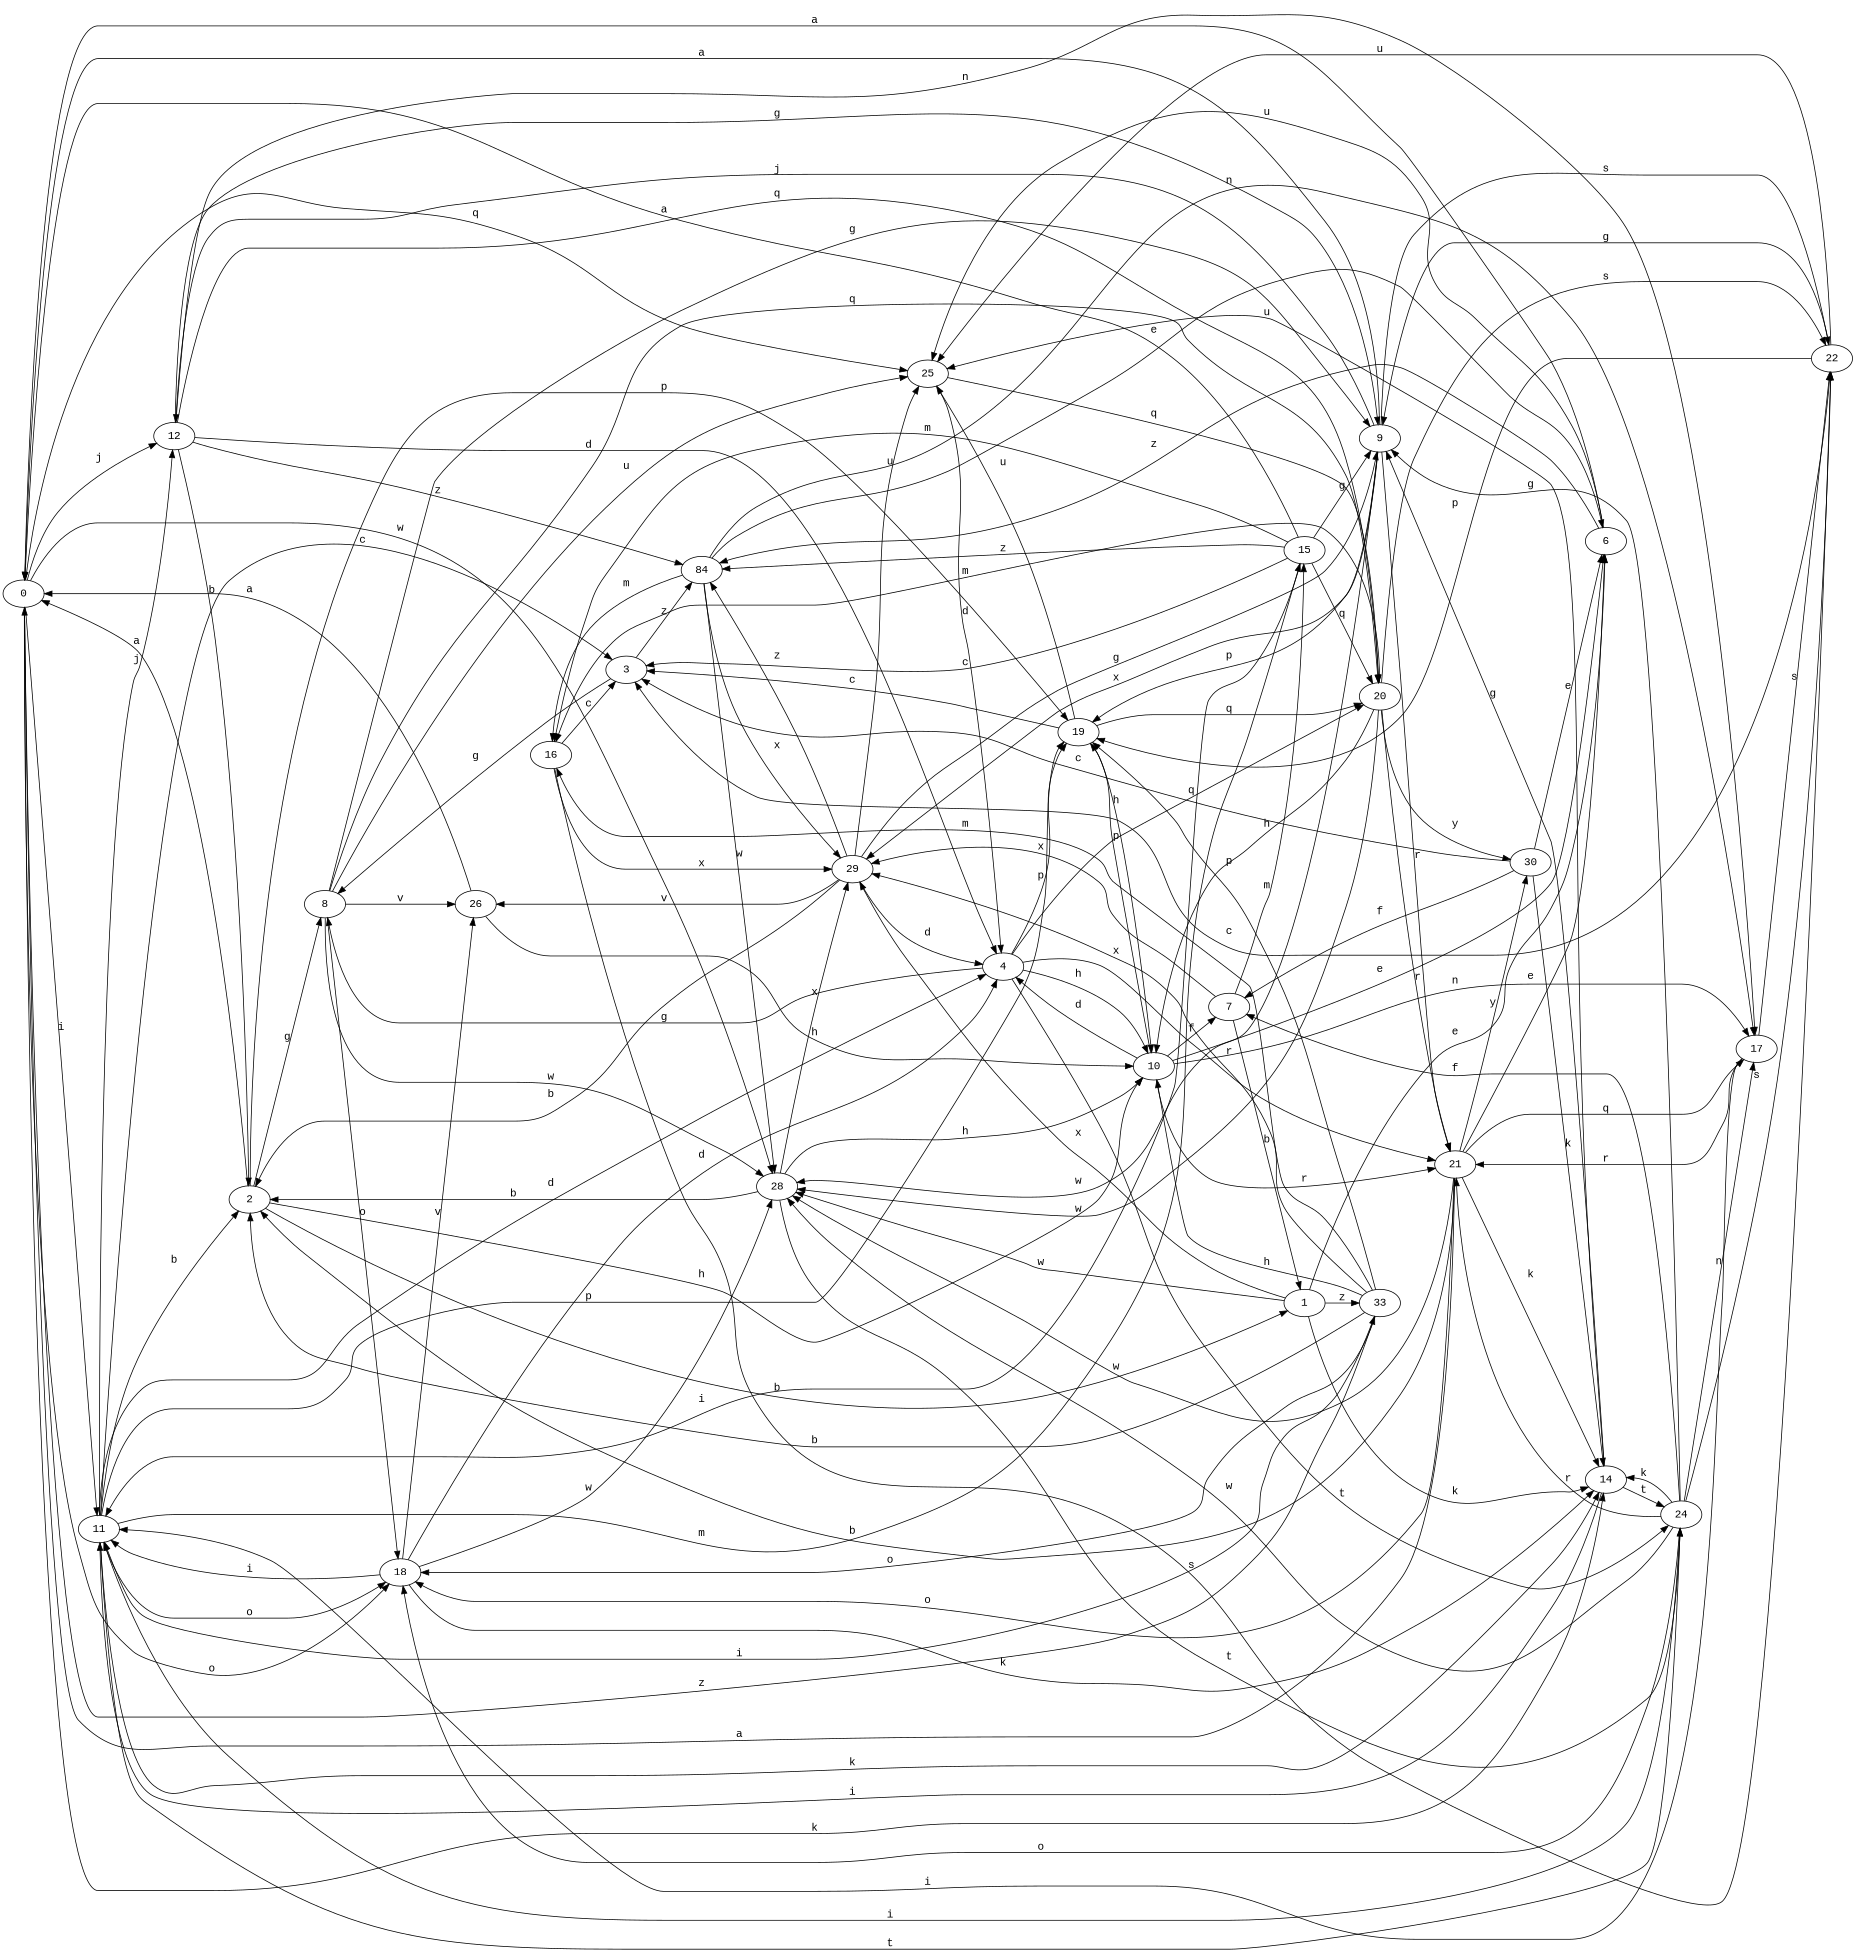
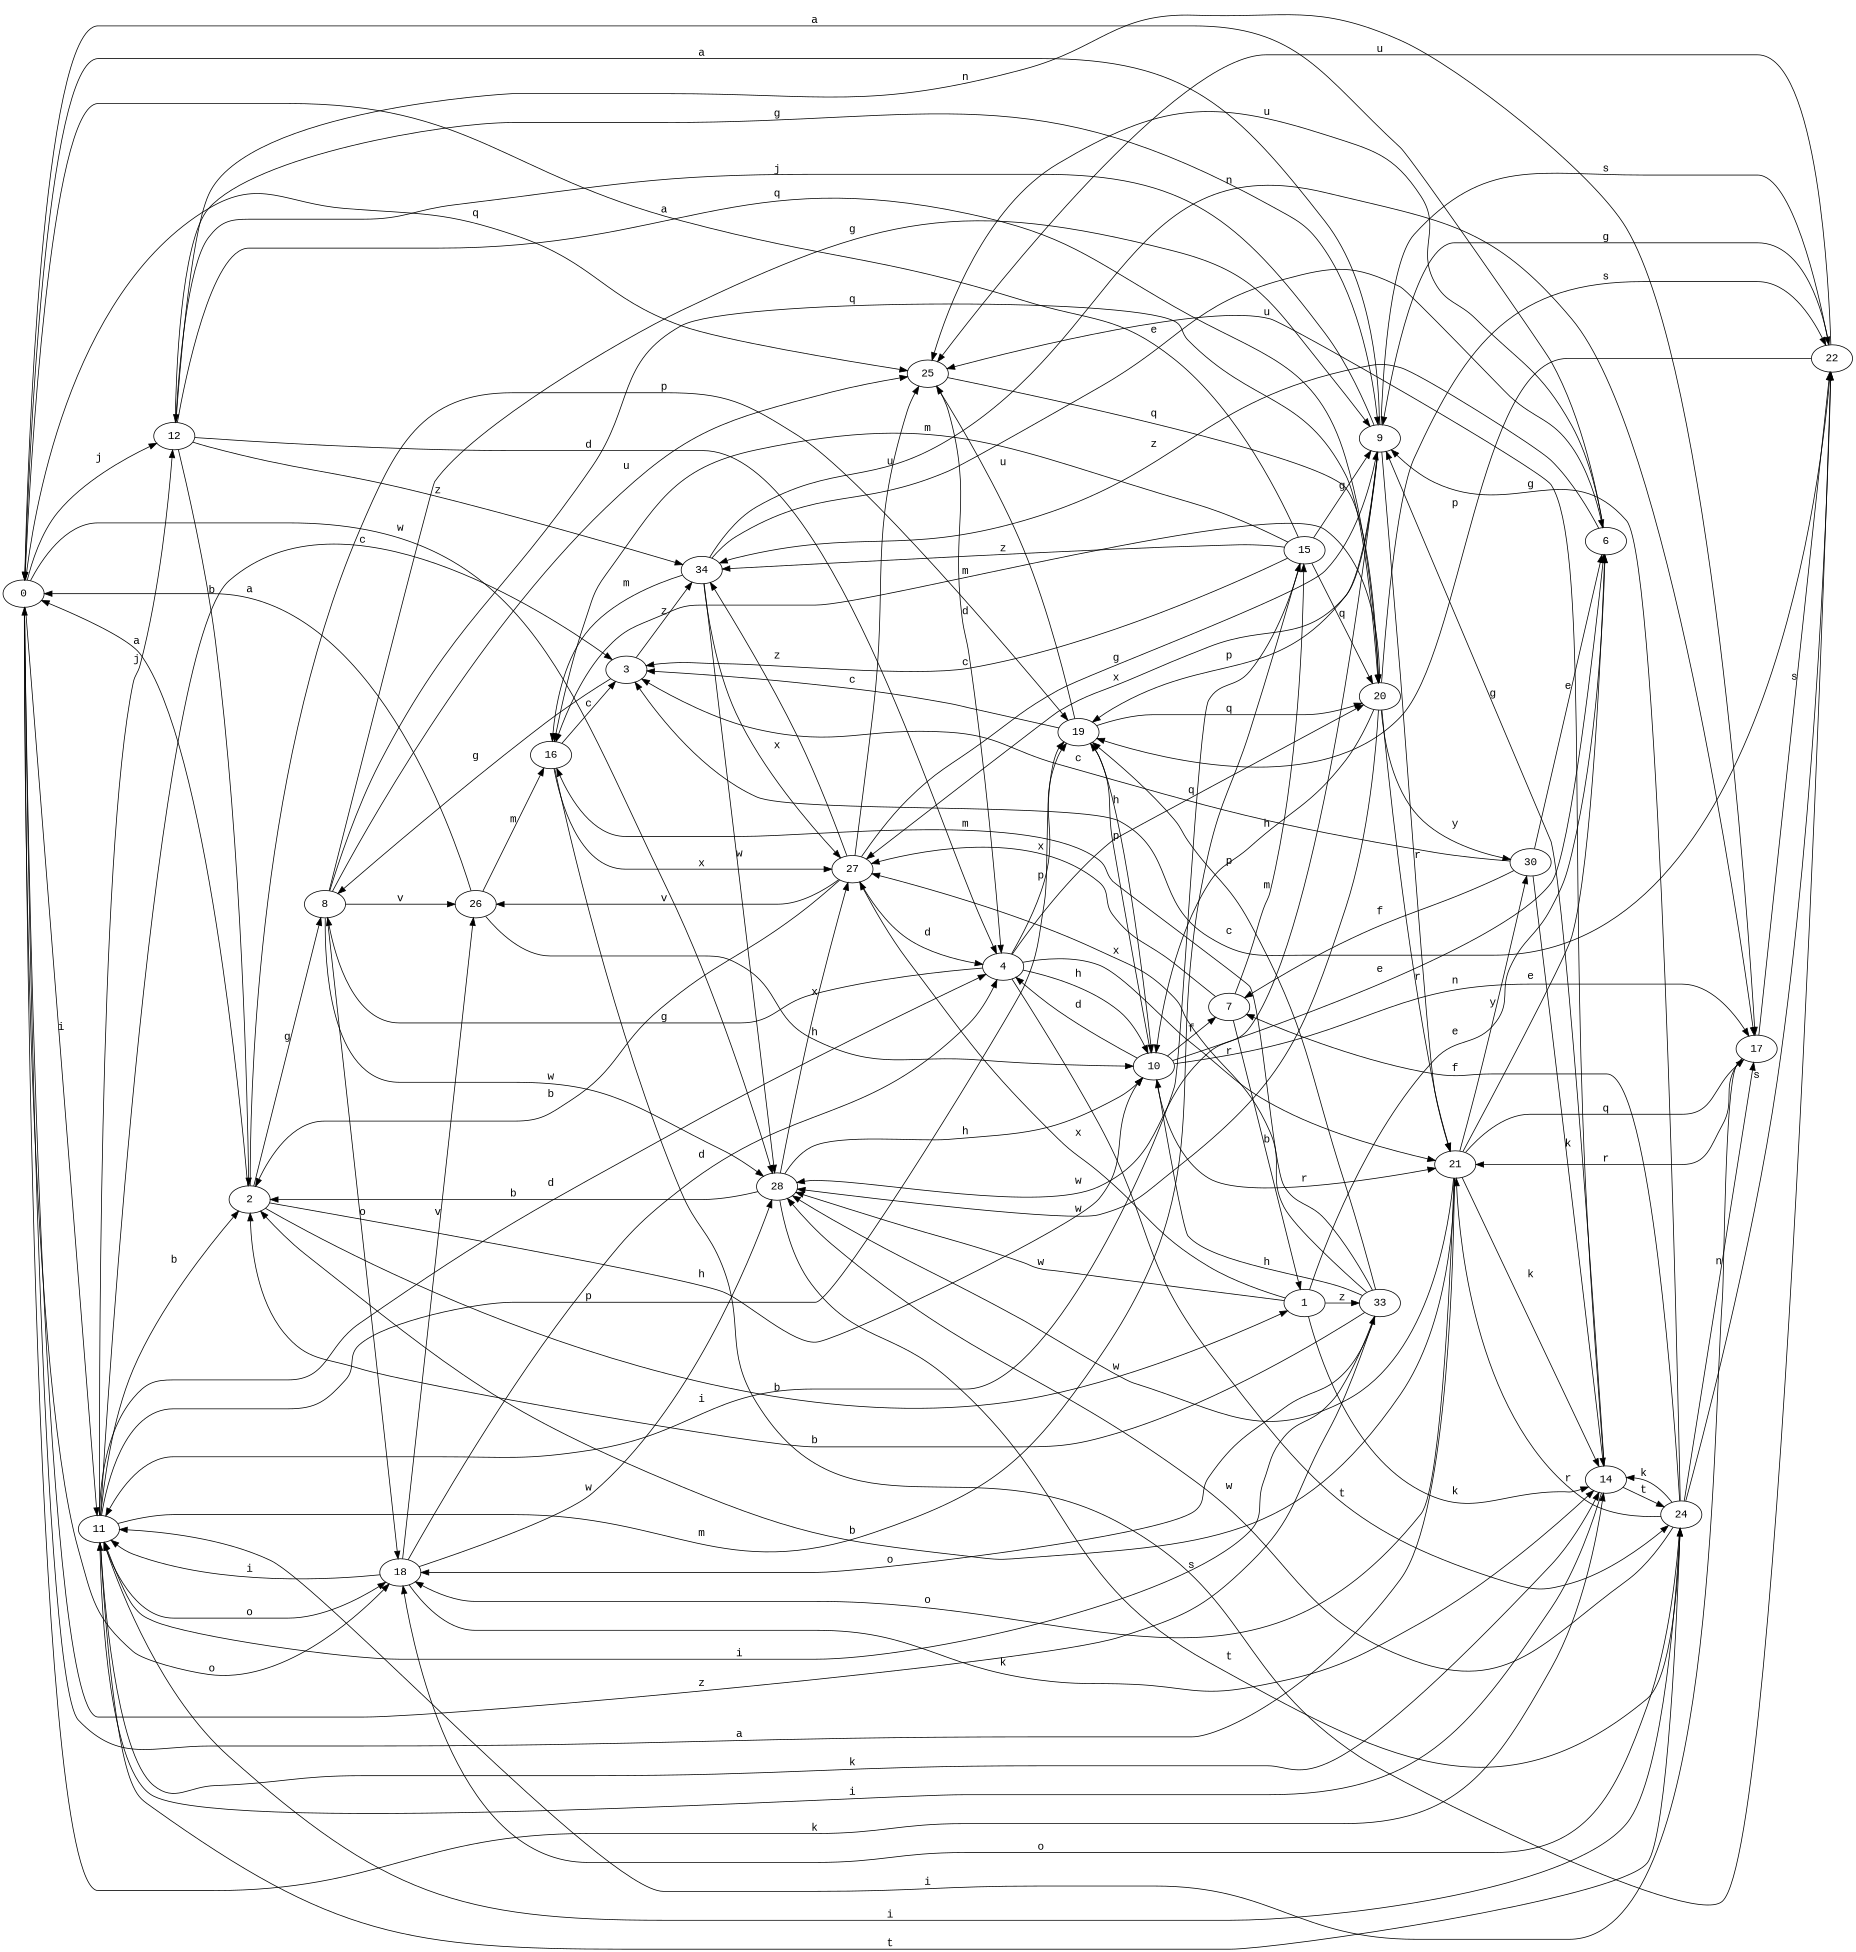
node "84": label "84" -> "34"
edge "26" -> "16": added, label "m"
node "29": label "29" -> "27"
